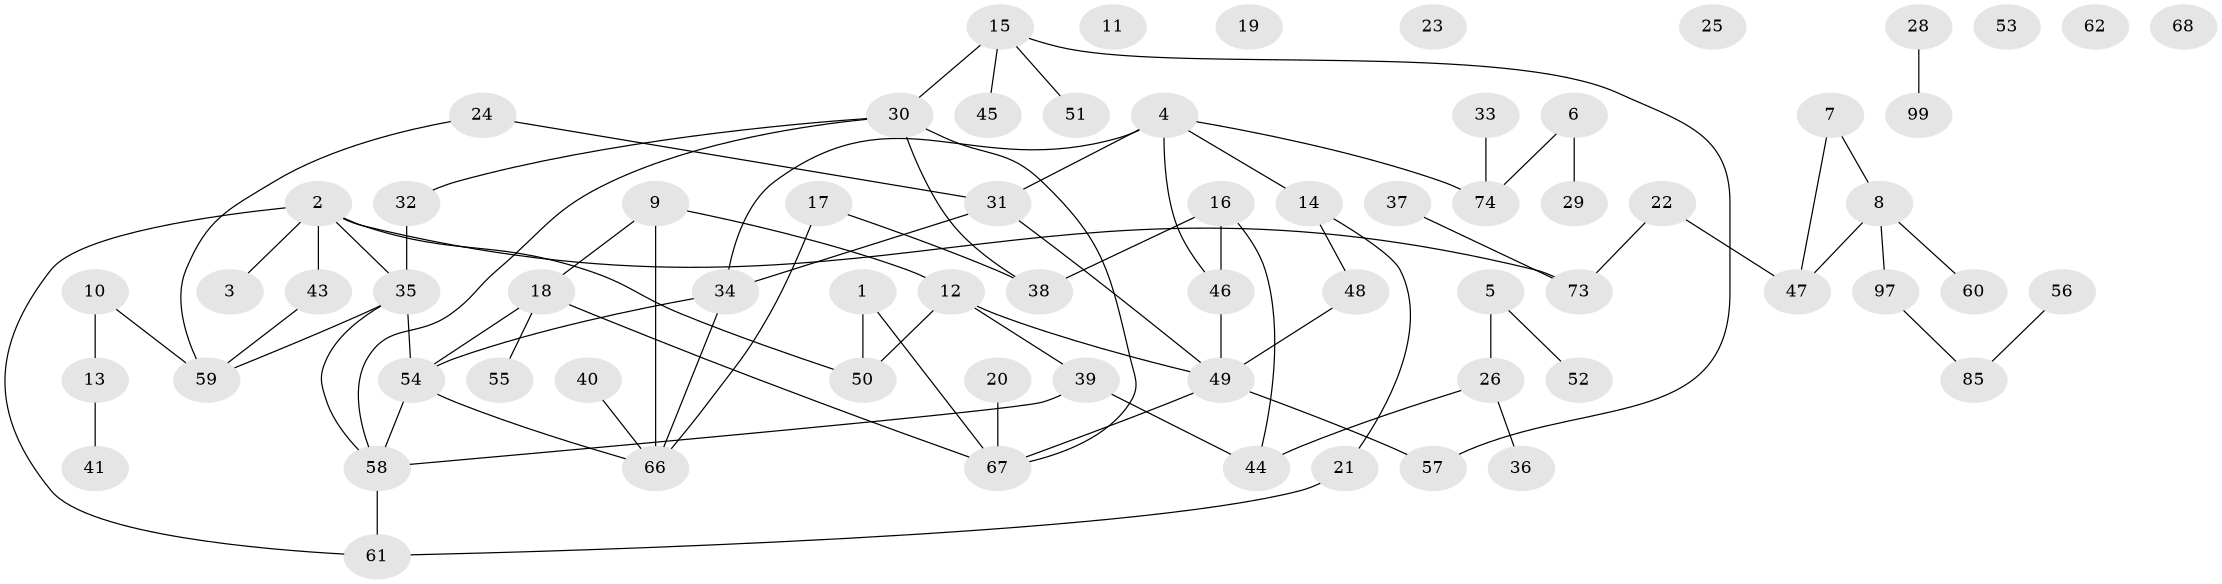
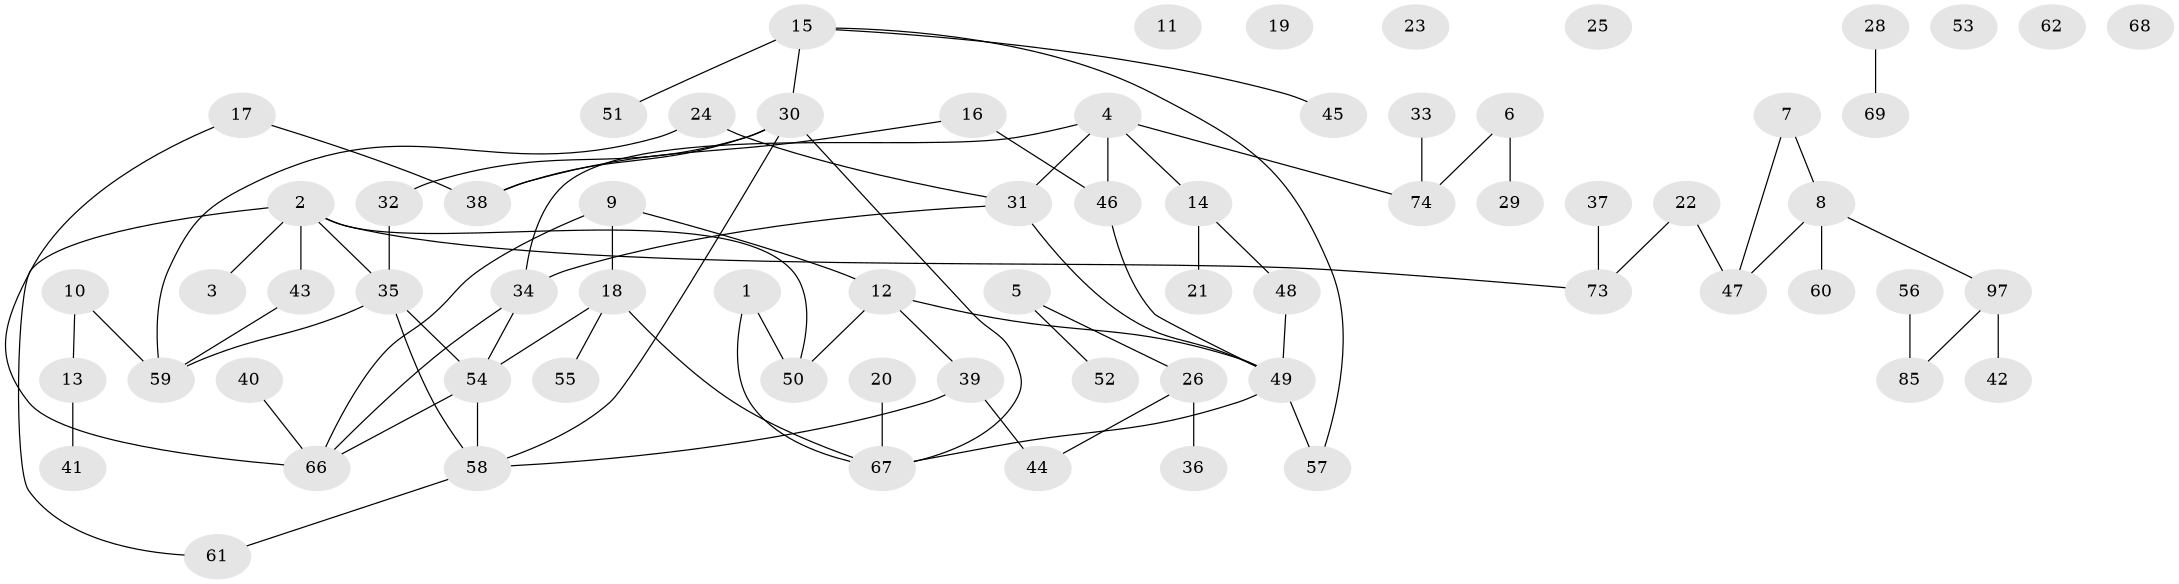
node "99": label "99" -> "69"
edge "16" -- "44": removed
node "42": added
edge "21" -- "61": removed
